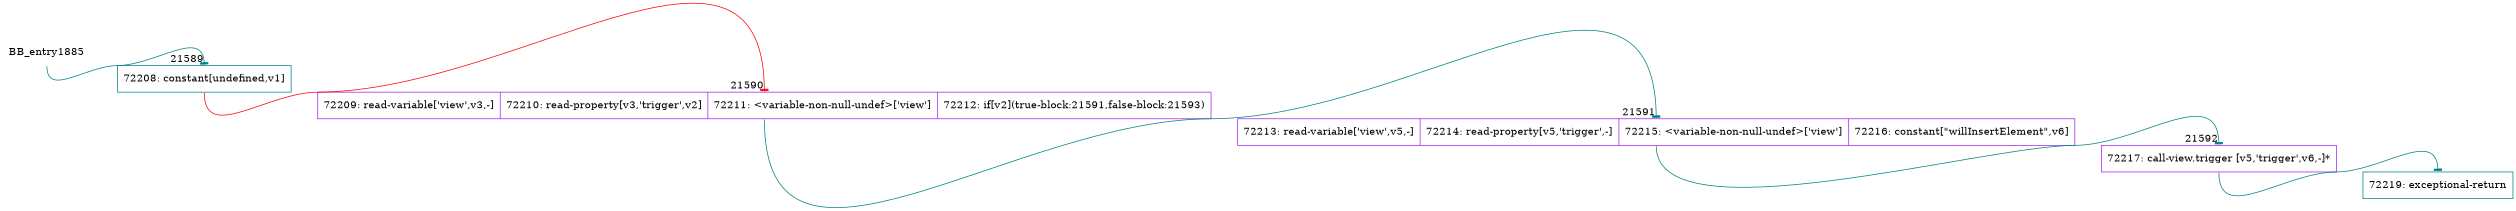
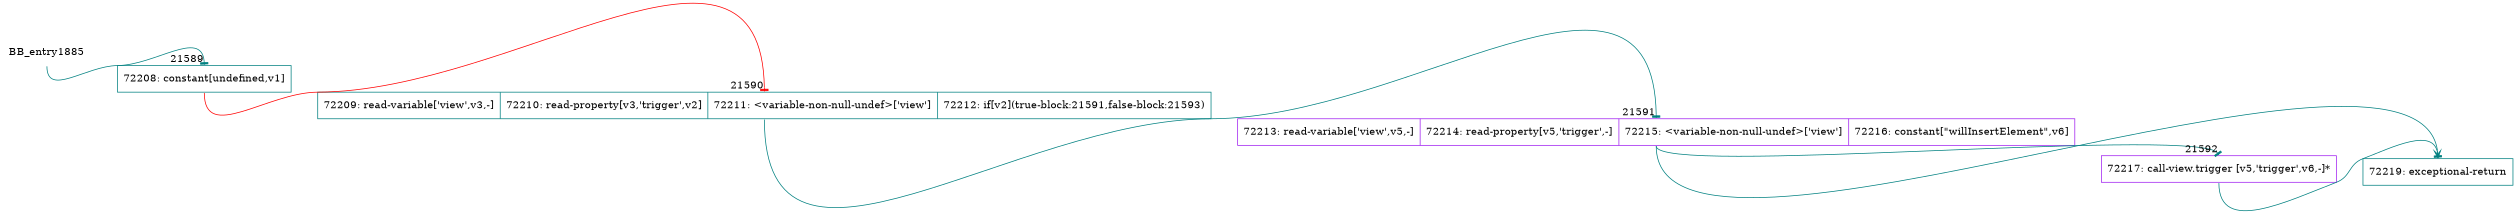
node "72209: read-variable['view',v3,-]": color purple -> teal
edge "72213: read-variable['view',v5,-]" -> "72219: exceptional-return": added
